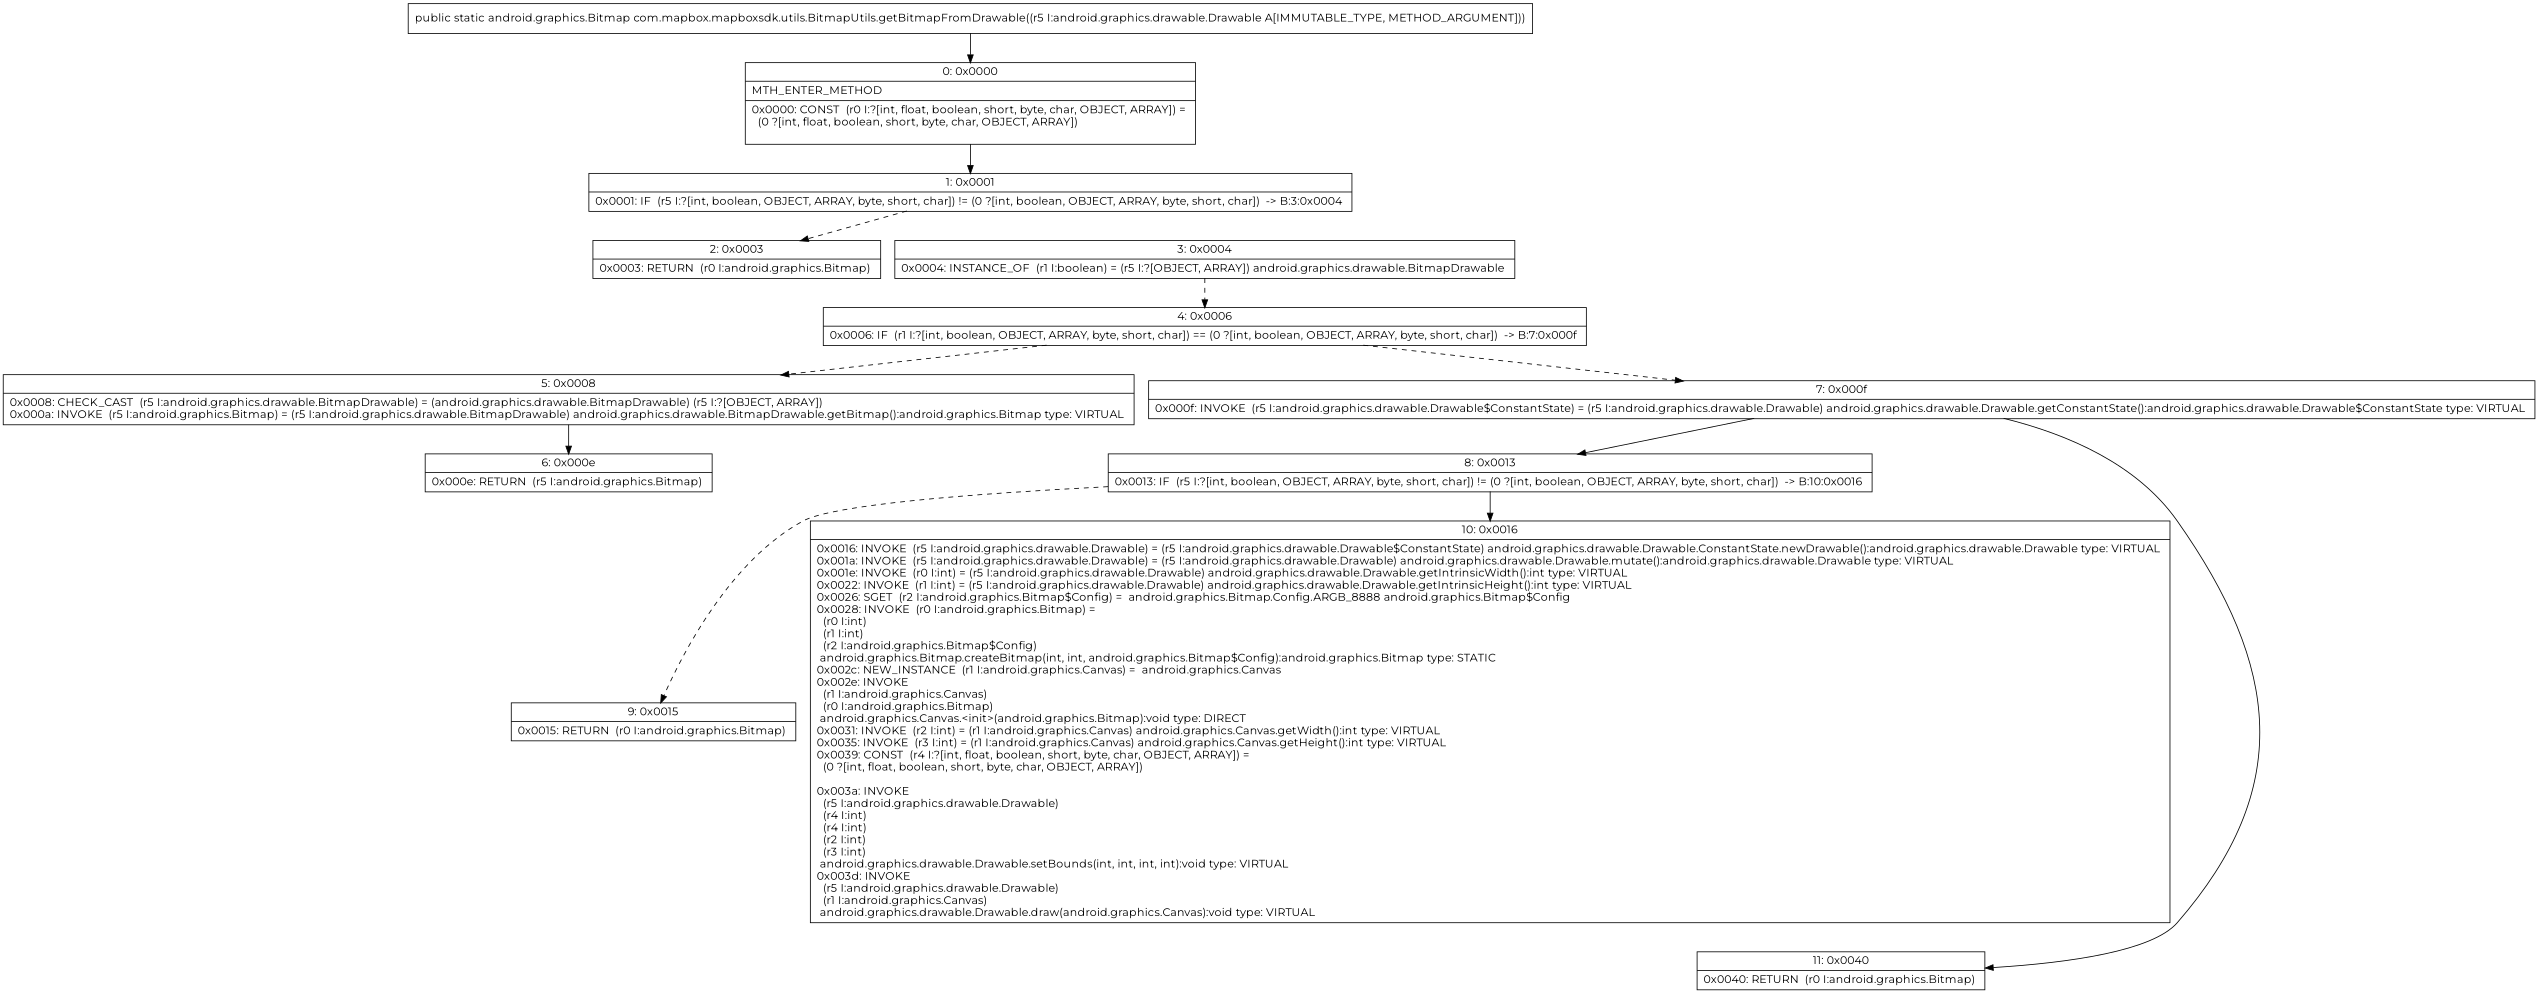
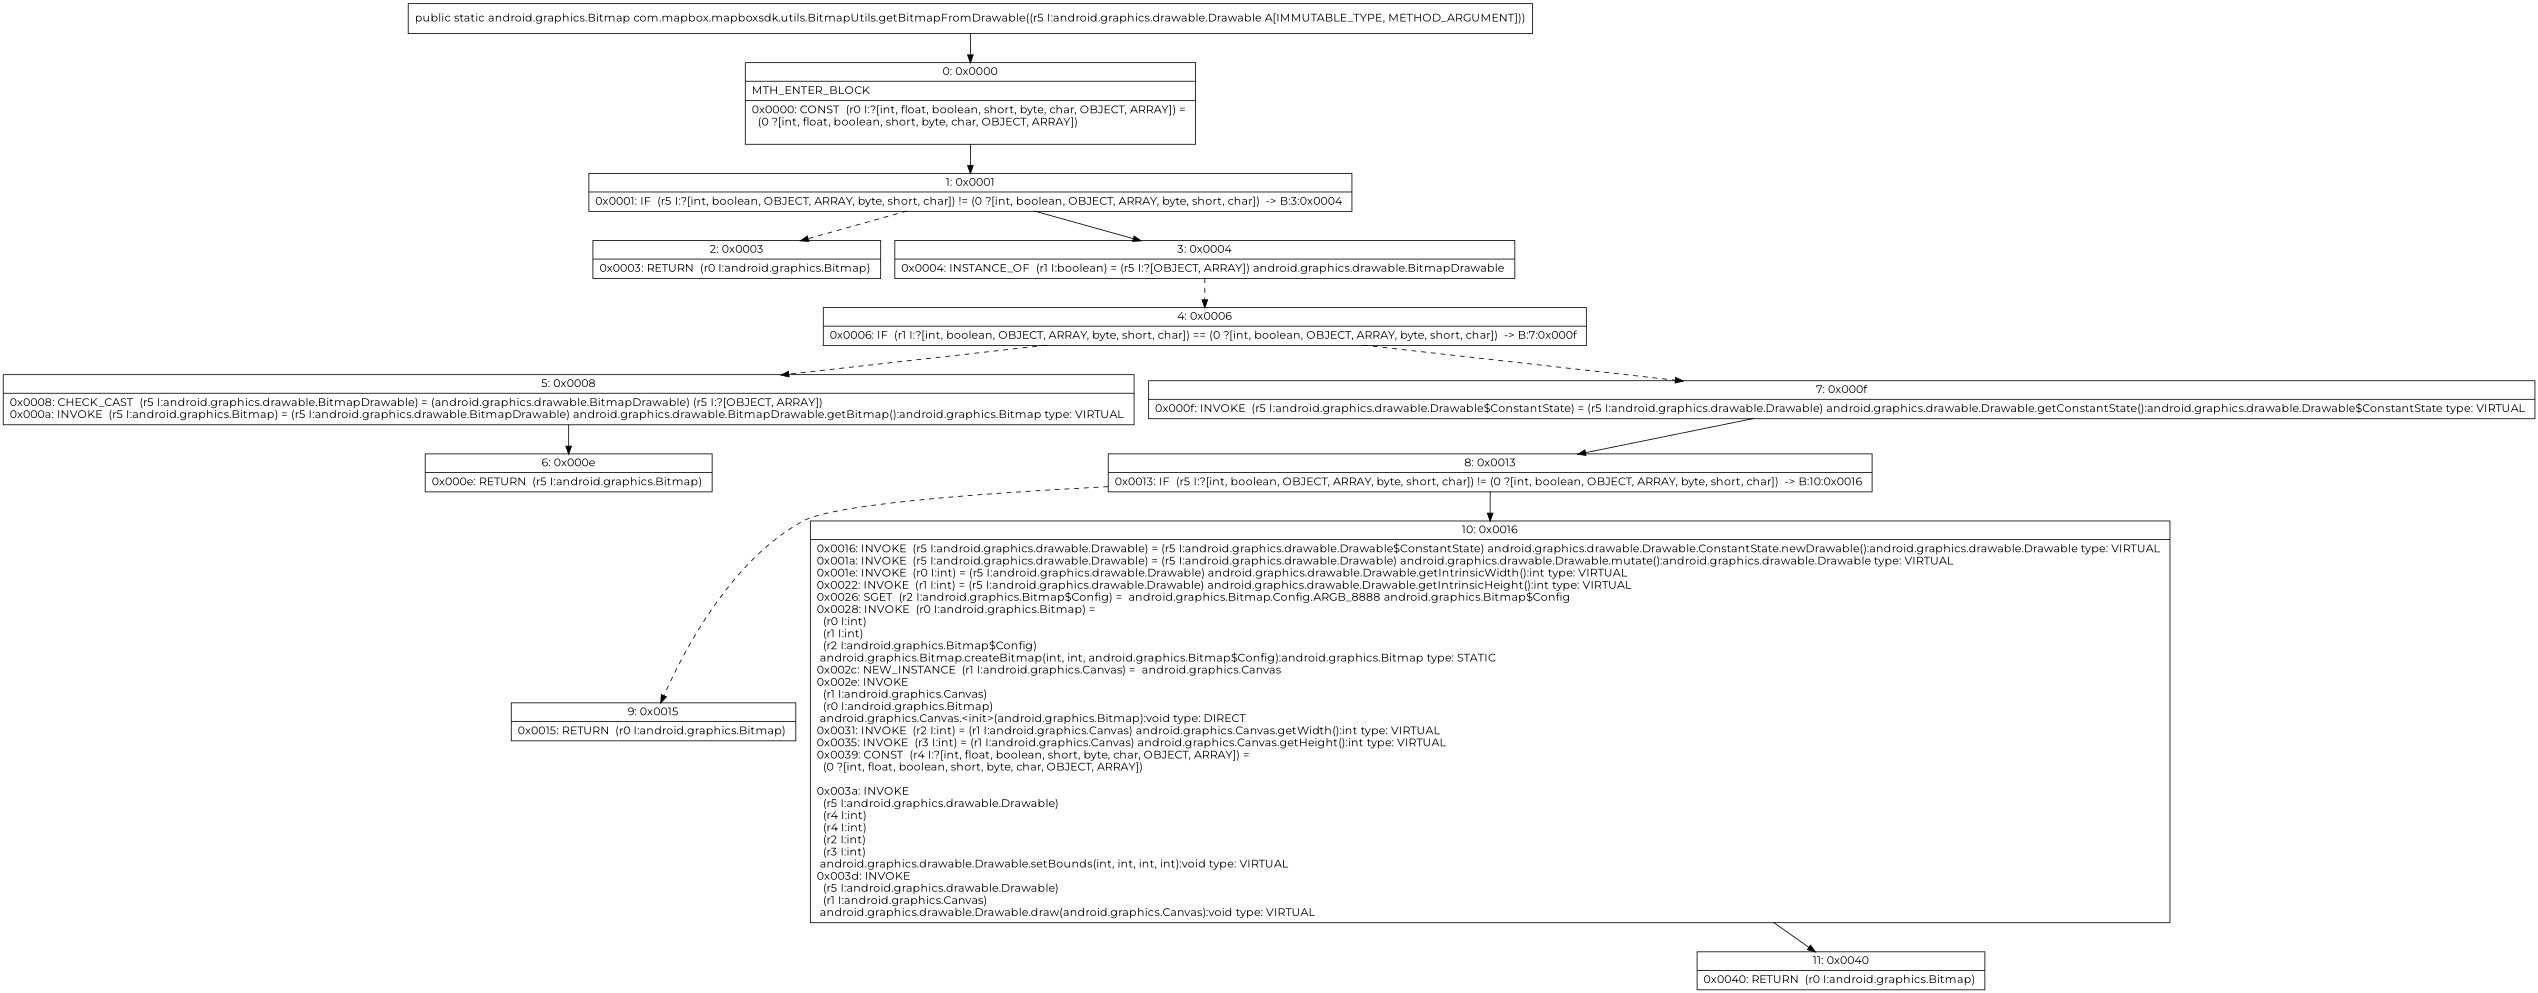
node "0: 0x0000": text "MTH_ENTER_METHOD" -> "MTH_ENTER_BLOCK"
edge "1: 0x0001" -> "3: 0x0004": added
edge "7: 0x000f" -> "11: 0x0040": now "10: 0x0016" -> "11: 0x0040"
